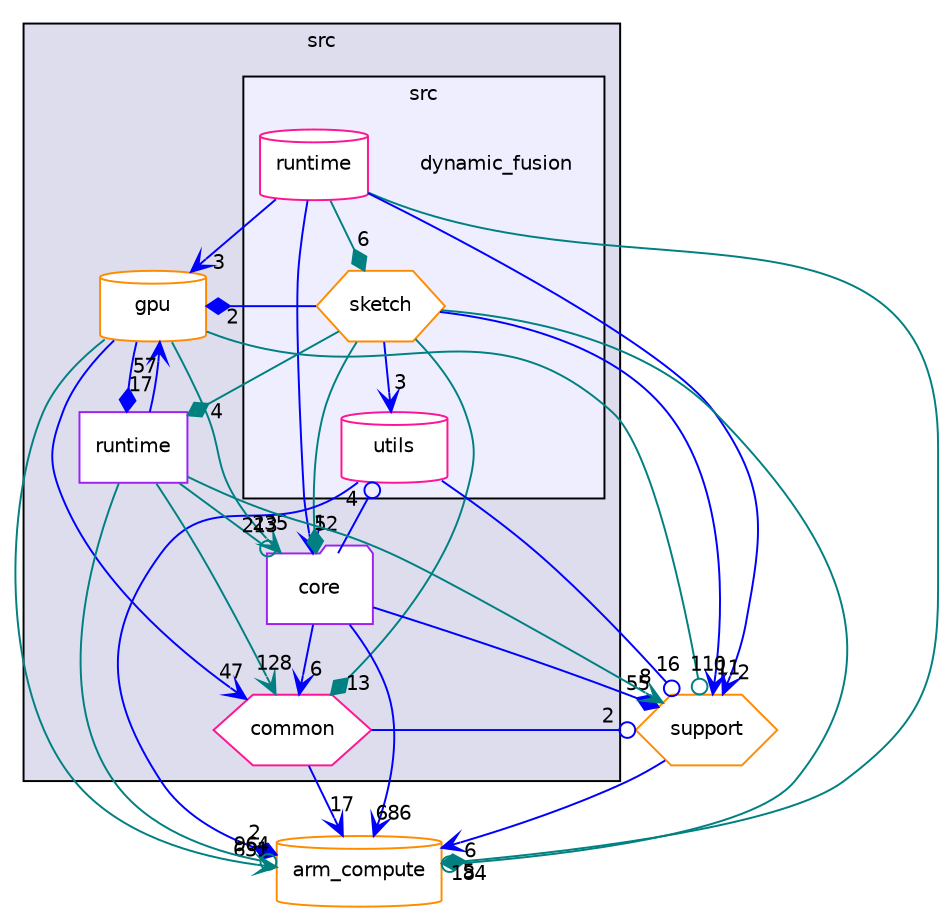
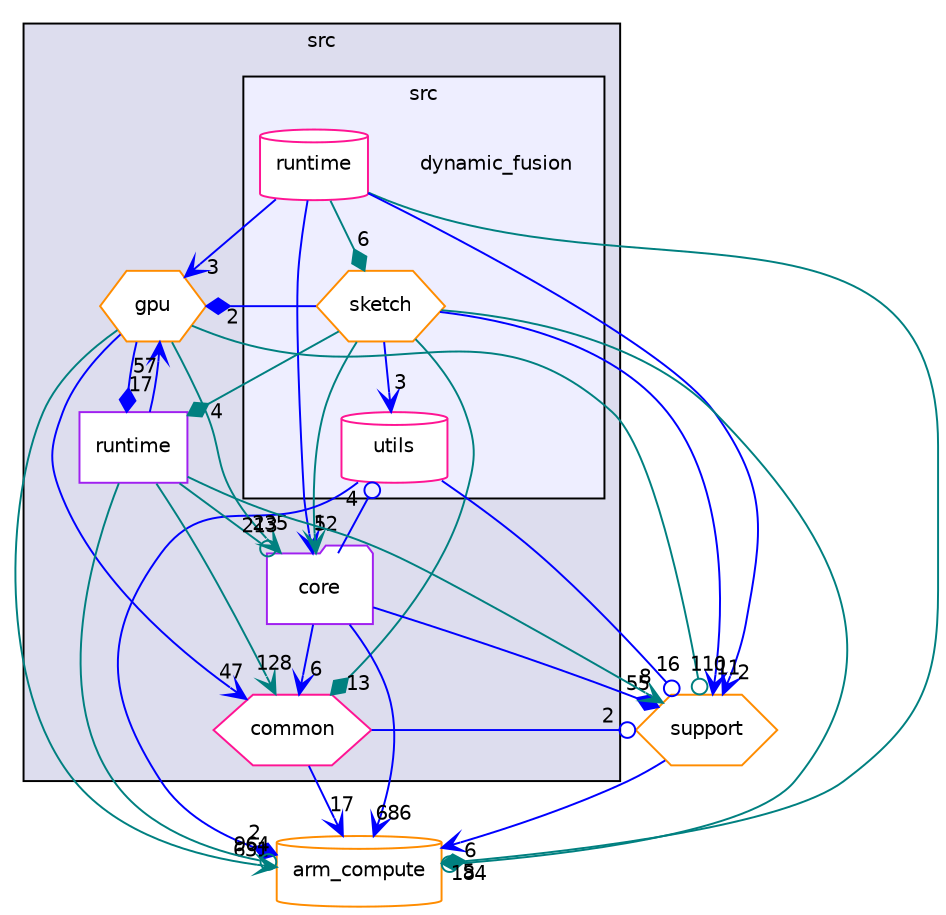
node "gpu": shape cylinder -> hexagon
edge "sketch" -> "core": arrowhead diamond -> vee
